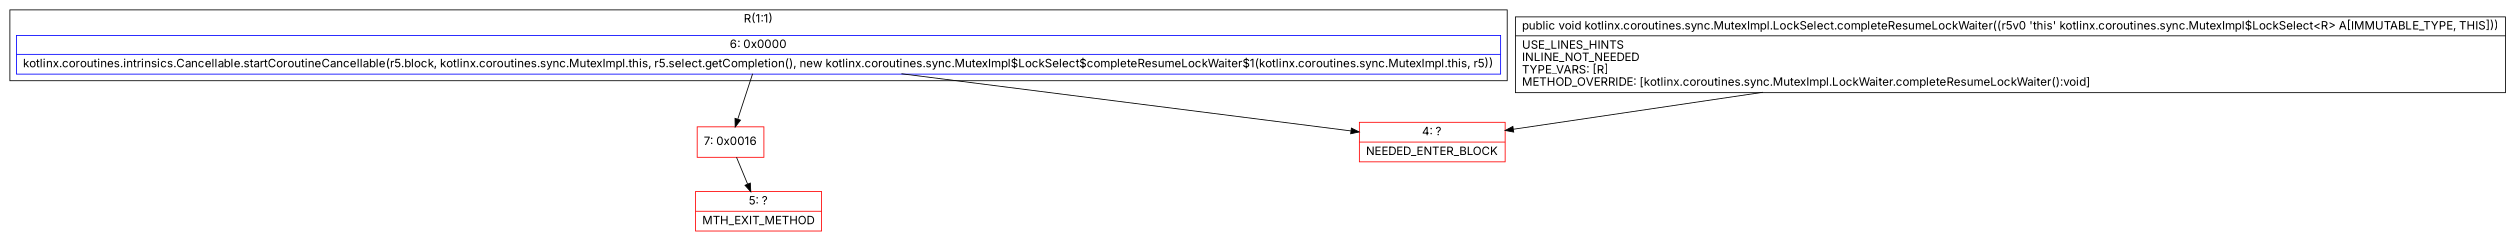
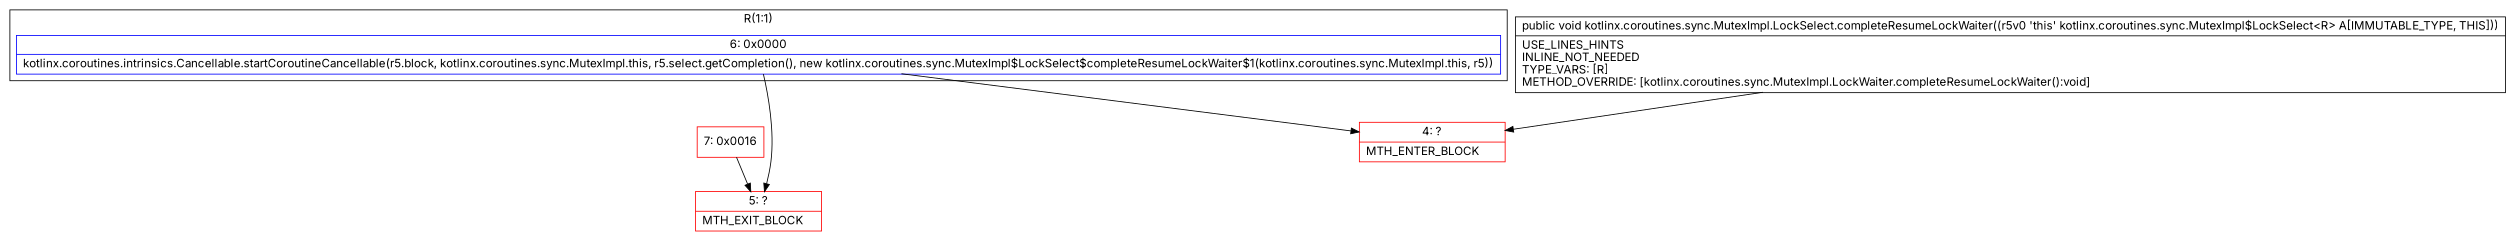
edge "6: 0x0000" -> "7: 0x0016": now "6: 0x0000" -> "5: ?"
node "4: ?": text "NEEDED_ENTER_BLOCK" -> "MTH_ENTER_BLOCK"
node "5: ?": text "MTH_EXIT_METHOD" -> "MTH_EXIT_BLOCK"
